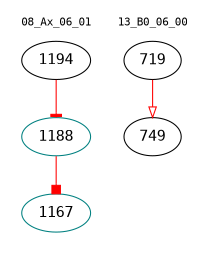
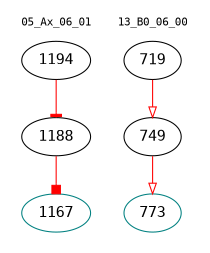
cluster "08_Ax_06_01": label "08_Ax_06_01" -> "05_Ax_06_01"
node "1188": color teal -> black
node "773": added
